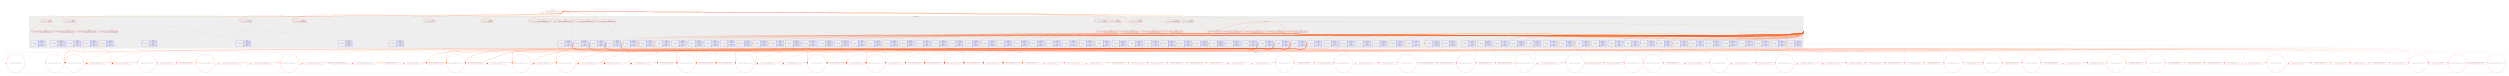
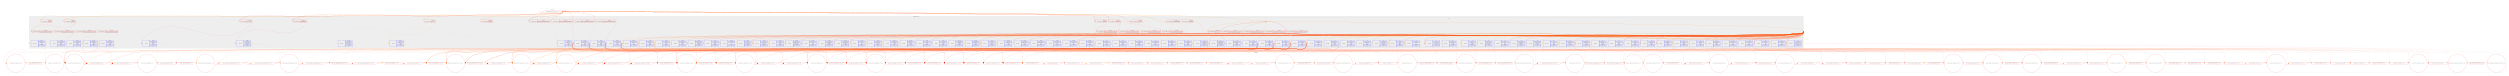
node "portage://dev-libs/boost-1.84.0-r3": added
